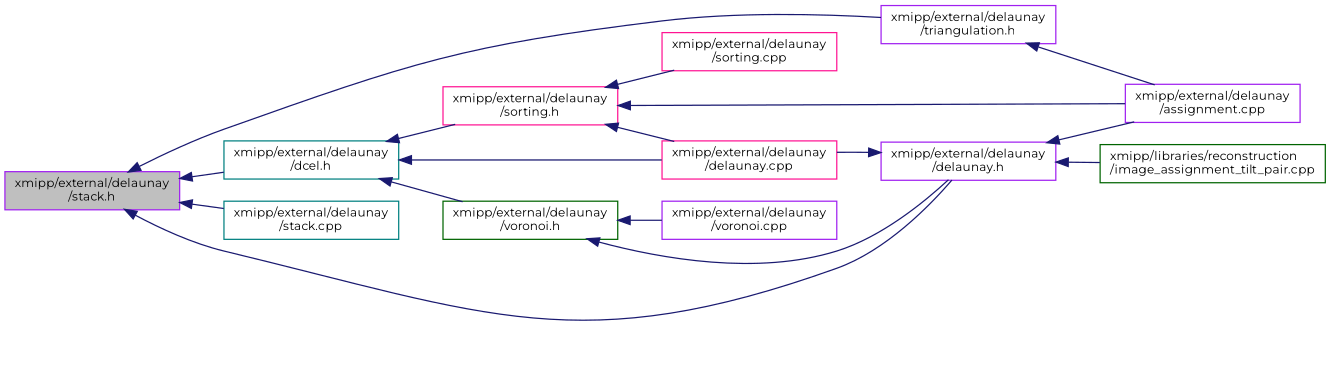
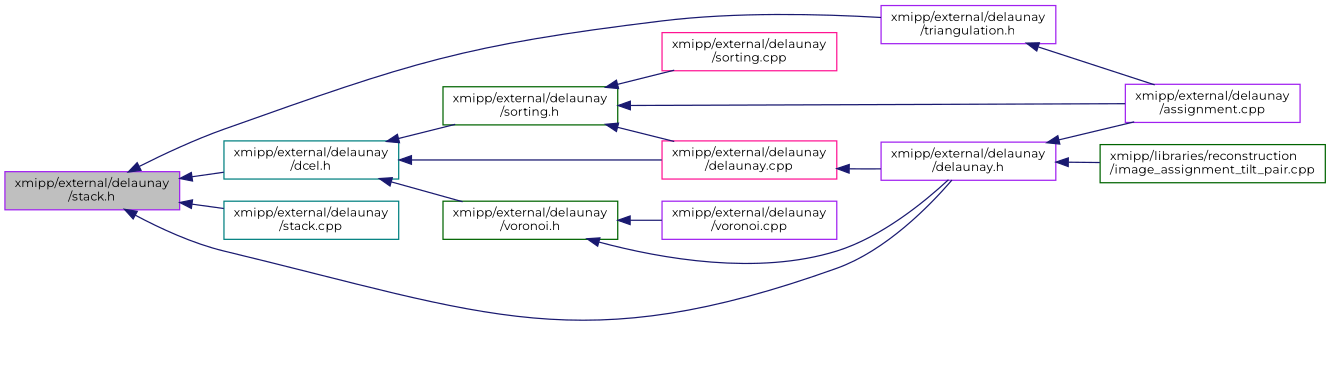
node "xmipp/external/delaunay /sorting.h": color deeppink -> darkgreen
edge "xmipp/external/delaunay /delaunay.cpp" -> "xmipp/external/delaunay /delaunay.h": reversed
